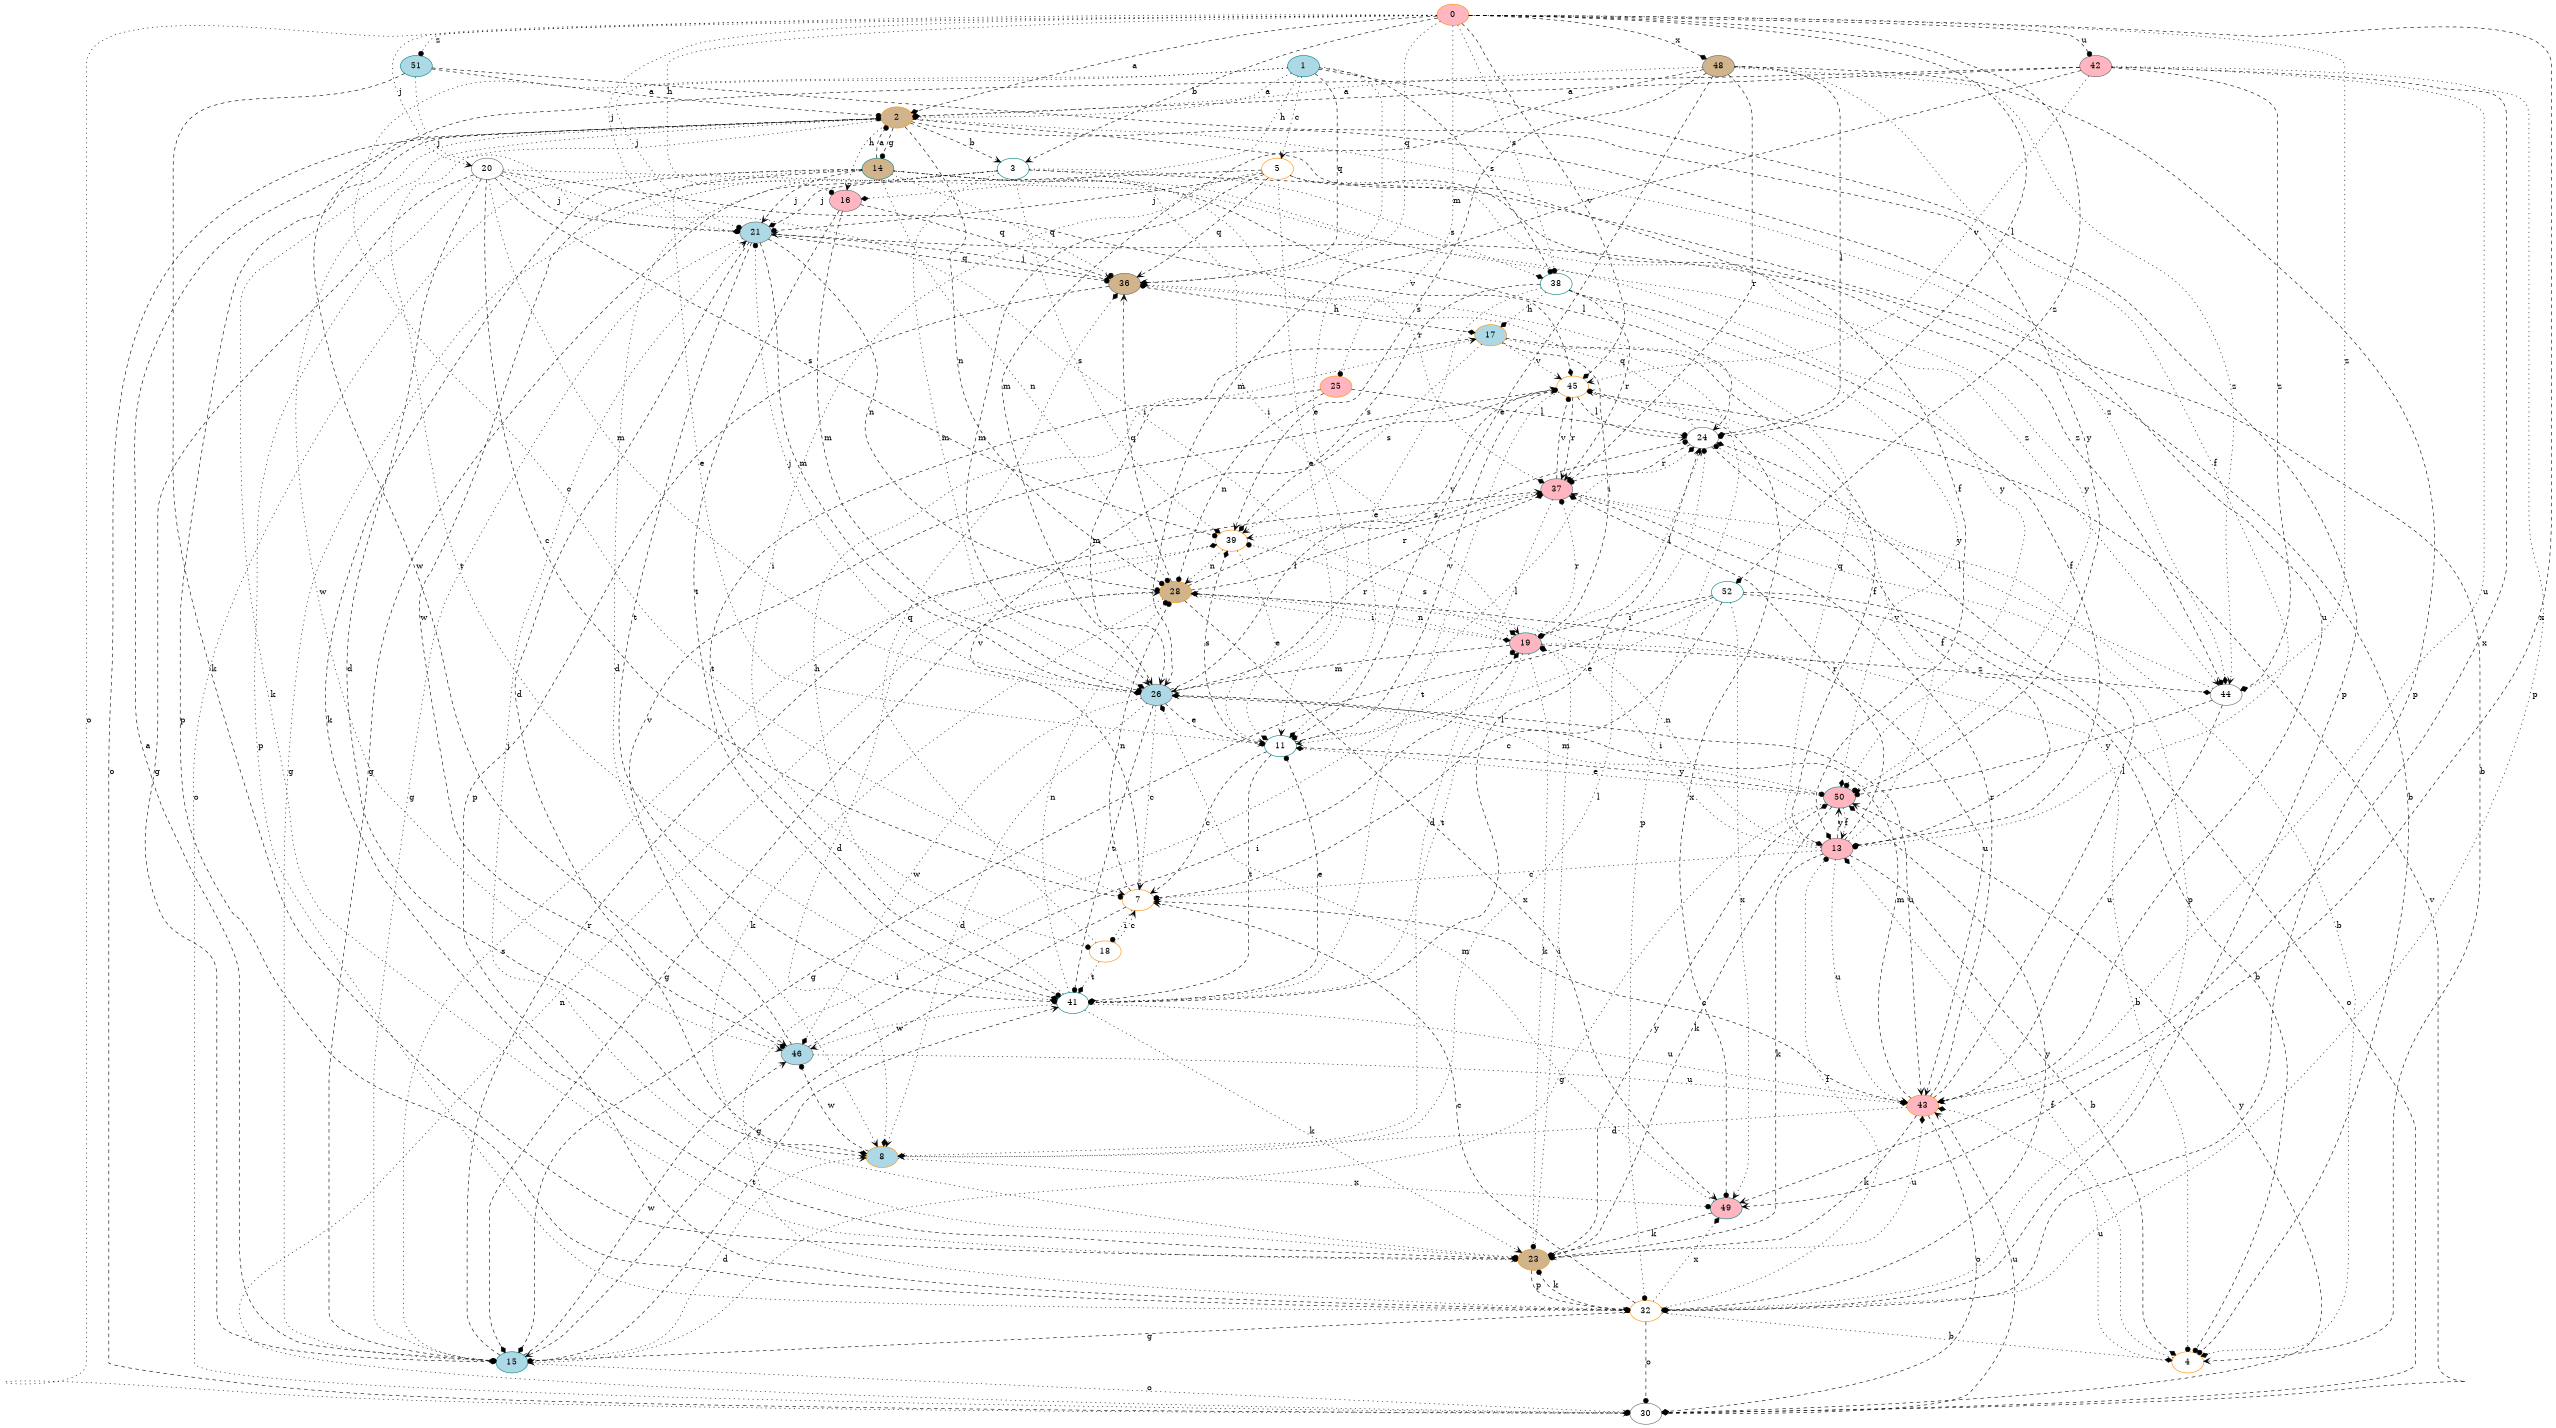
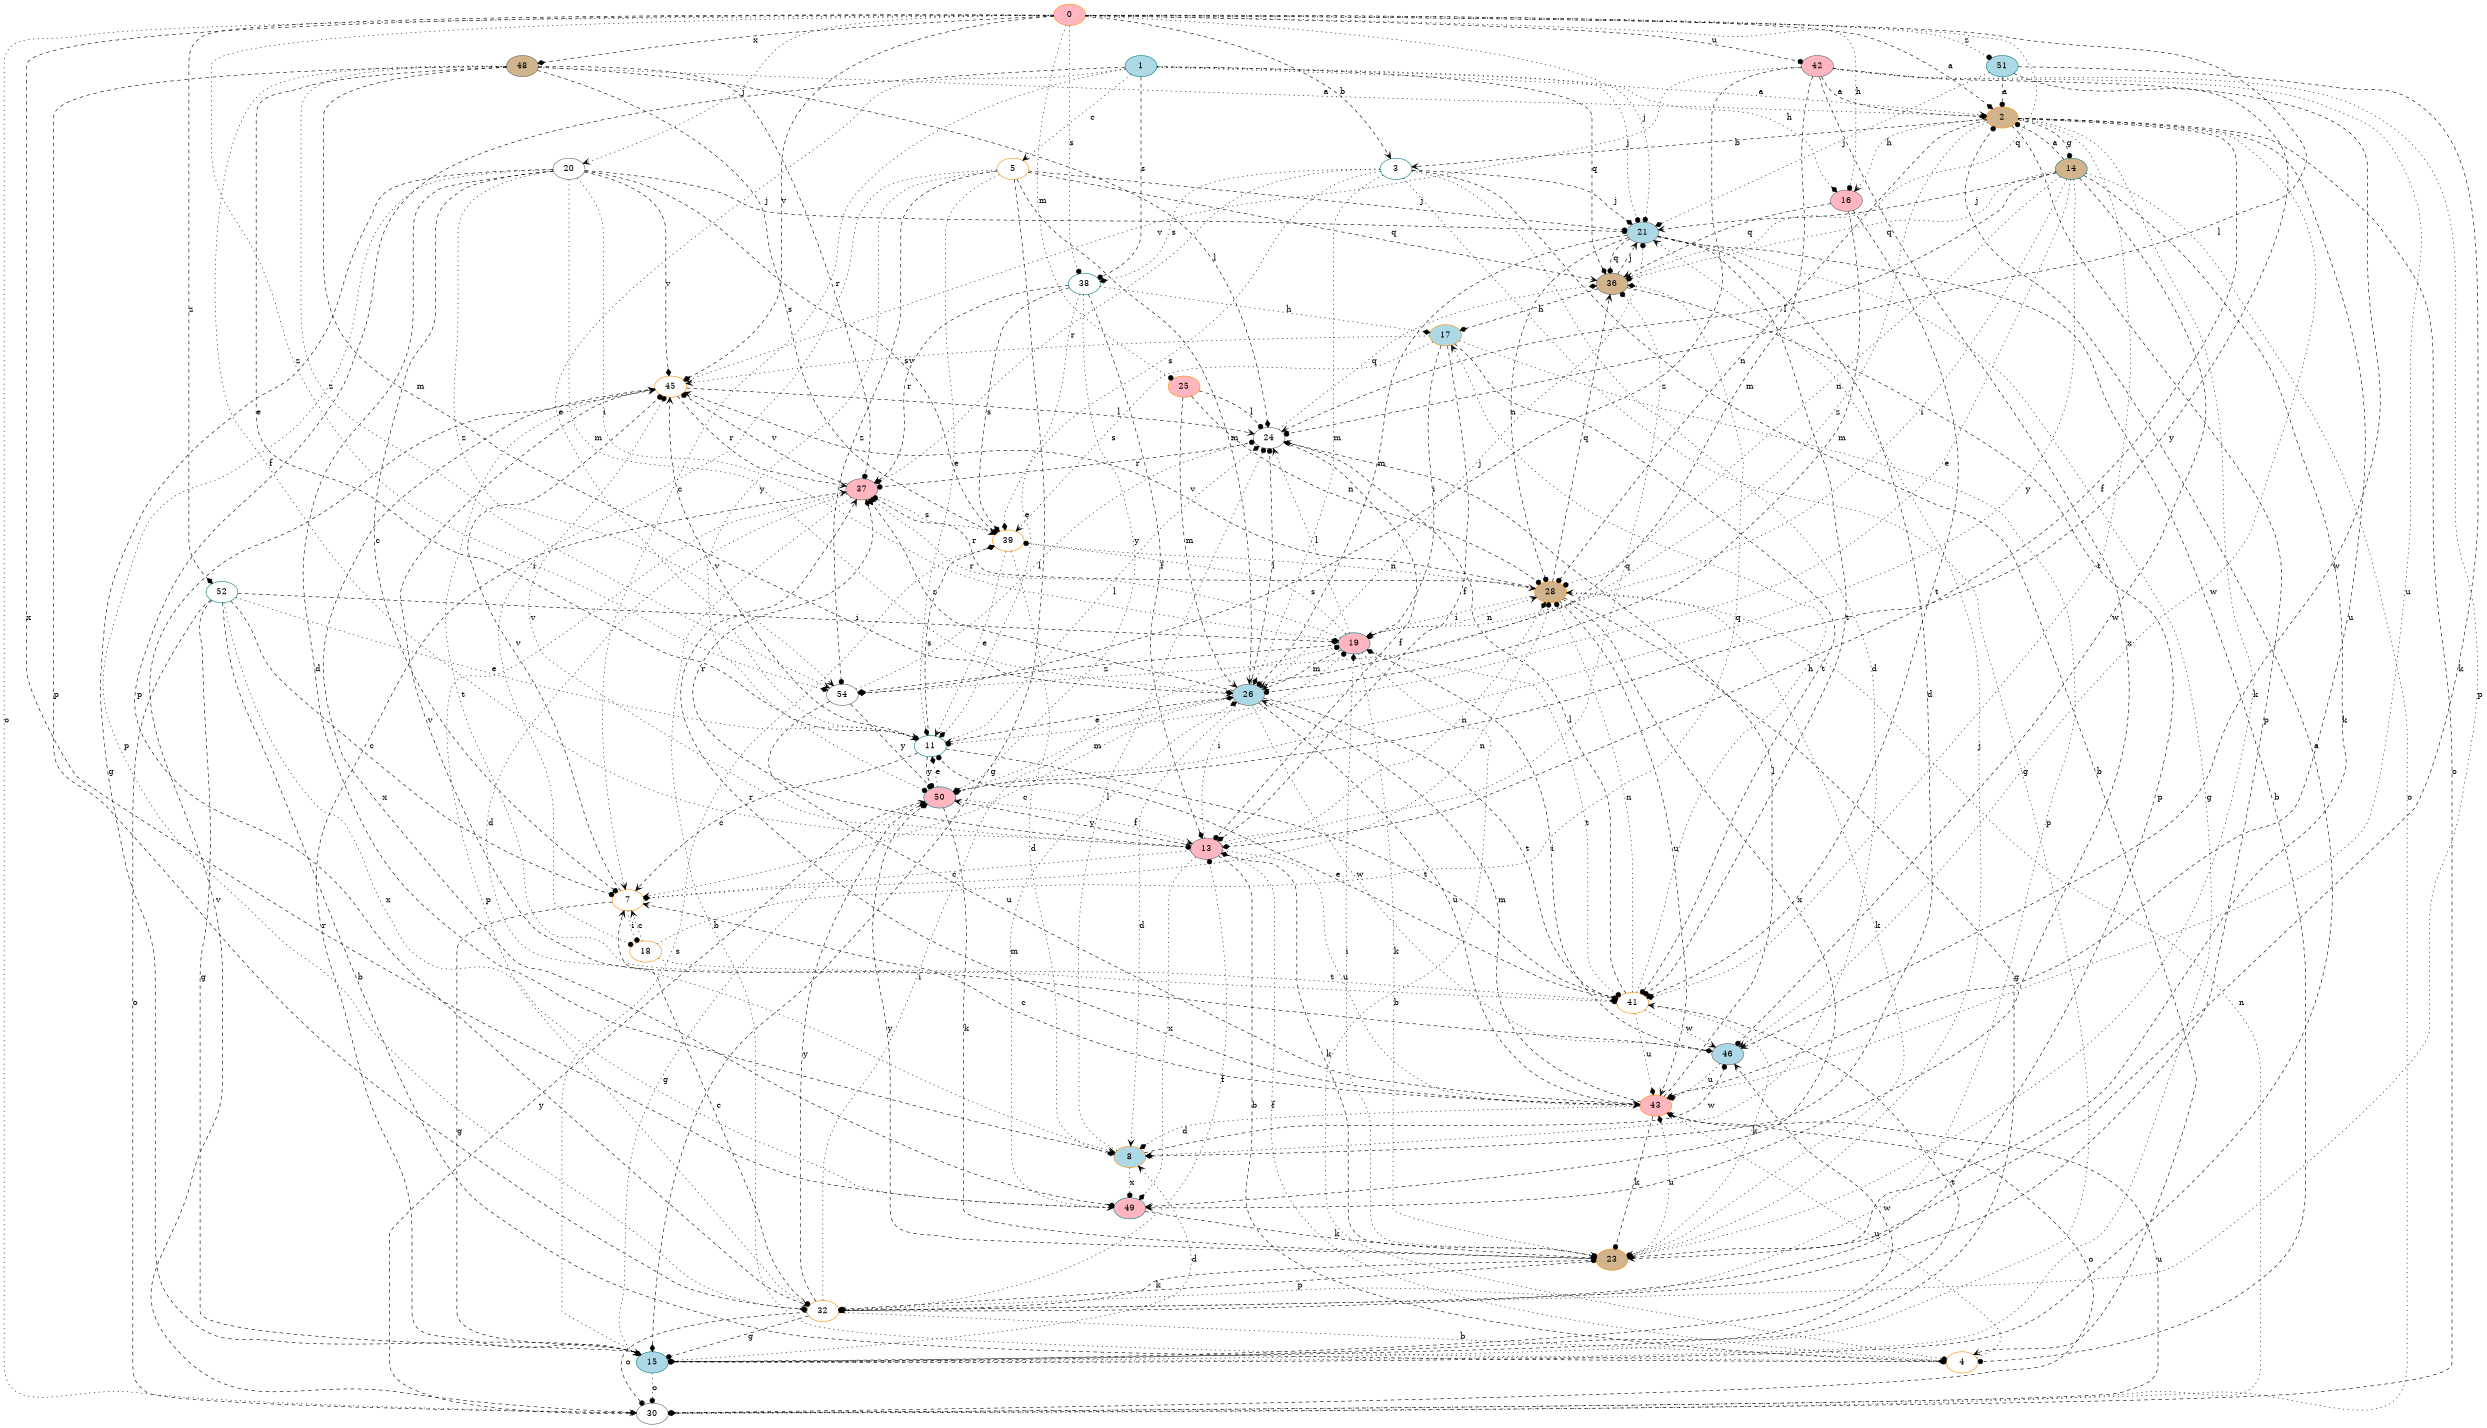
edge "1" -> "2": arrowhead dot -> vee
node "44": label "44" -> "54"
edge "7" -> "28": style dashed -> dotted
node "41": color teal -> darkorange
edge "32" -> "49": now "13" -> "49"
